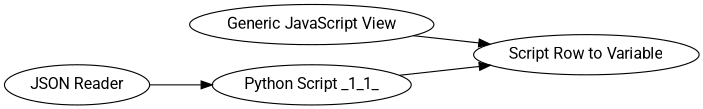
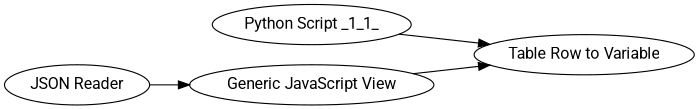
node "Script Row to Variable": label "Script Row to Variable" -> "Table Row to Variable"
edge "JSON Reader" -> "Python Script _1_1_": now "JSON Reader" -> "Generic JavaScript View"
